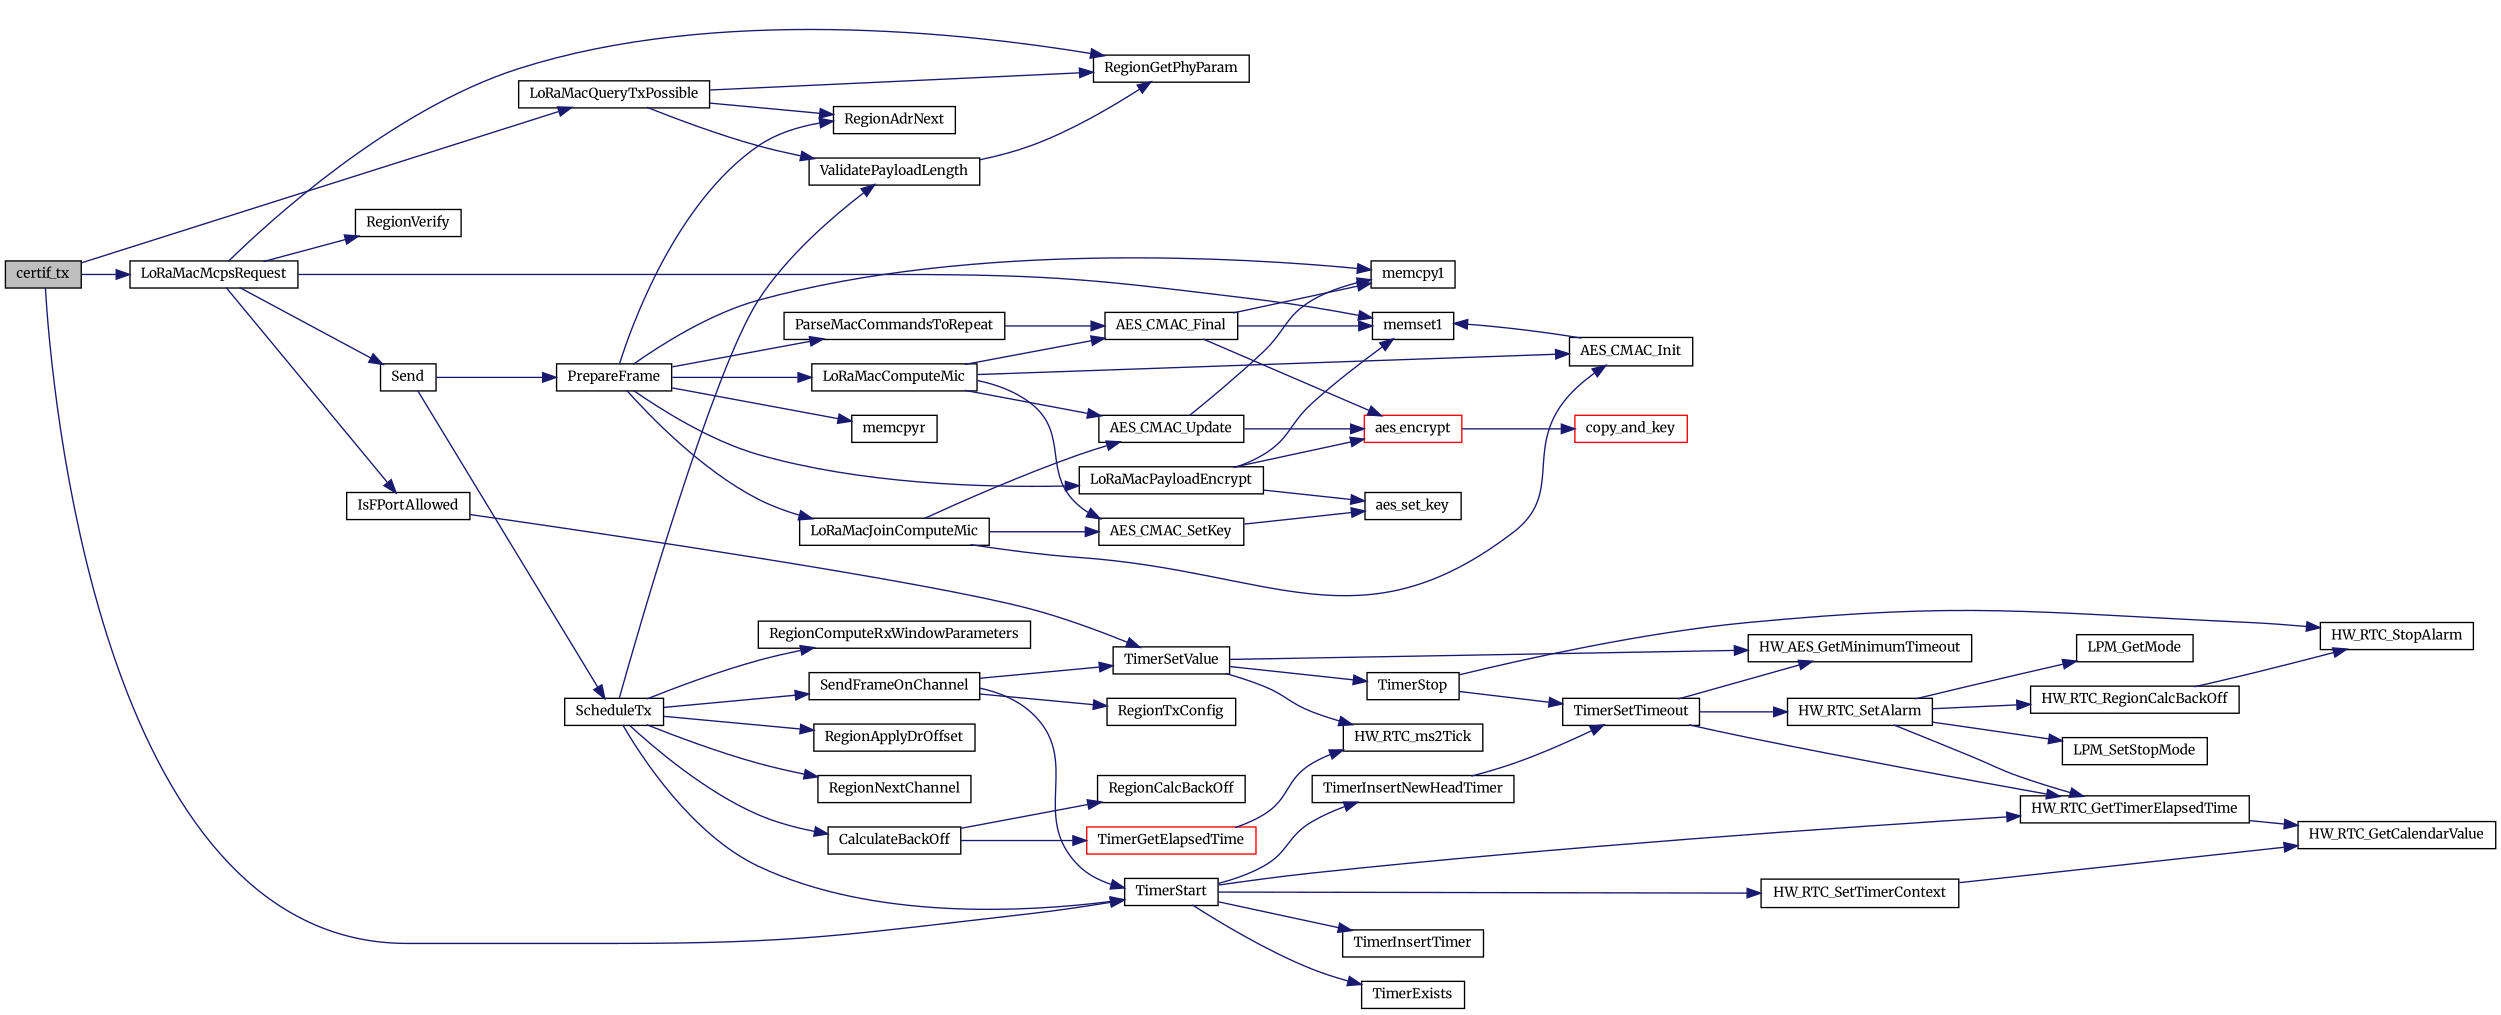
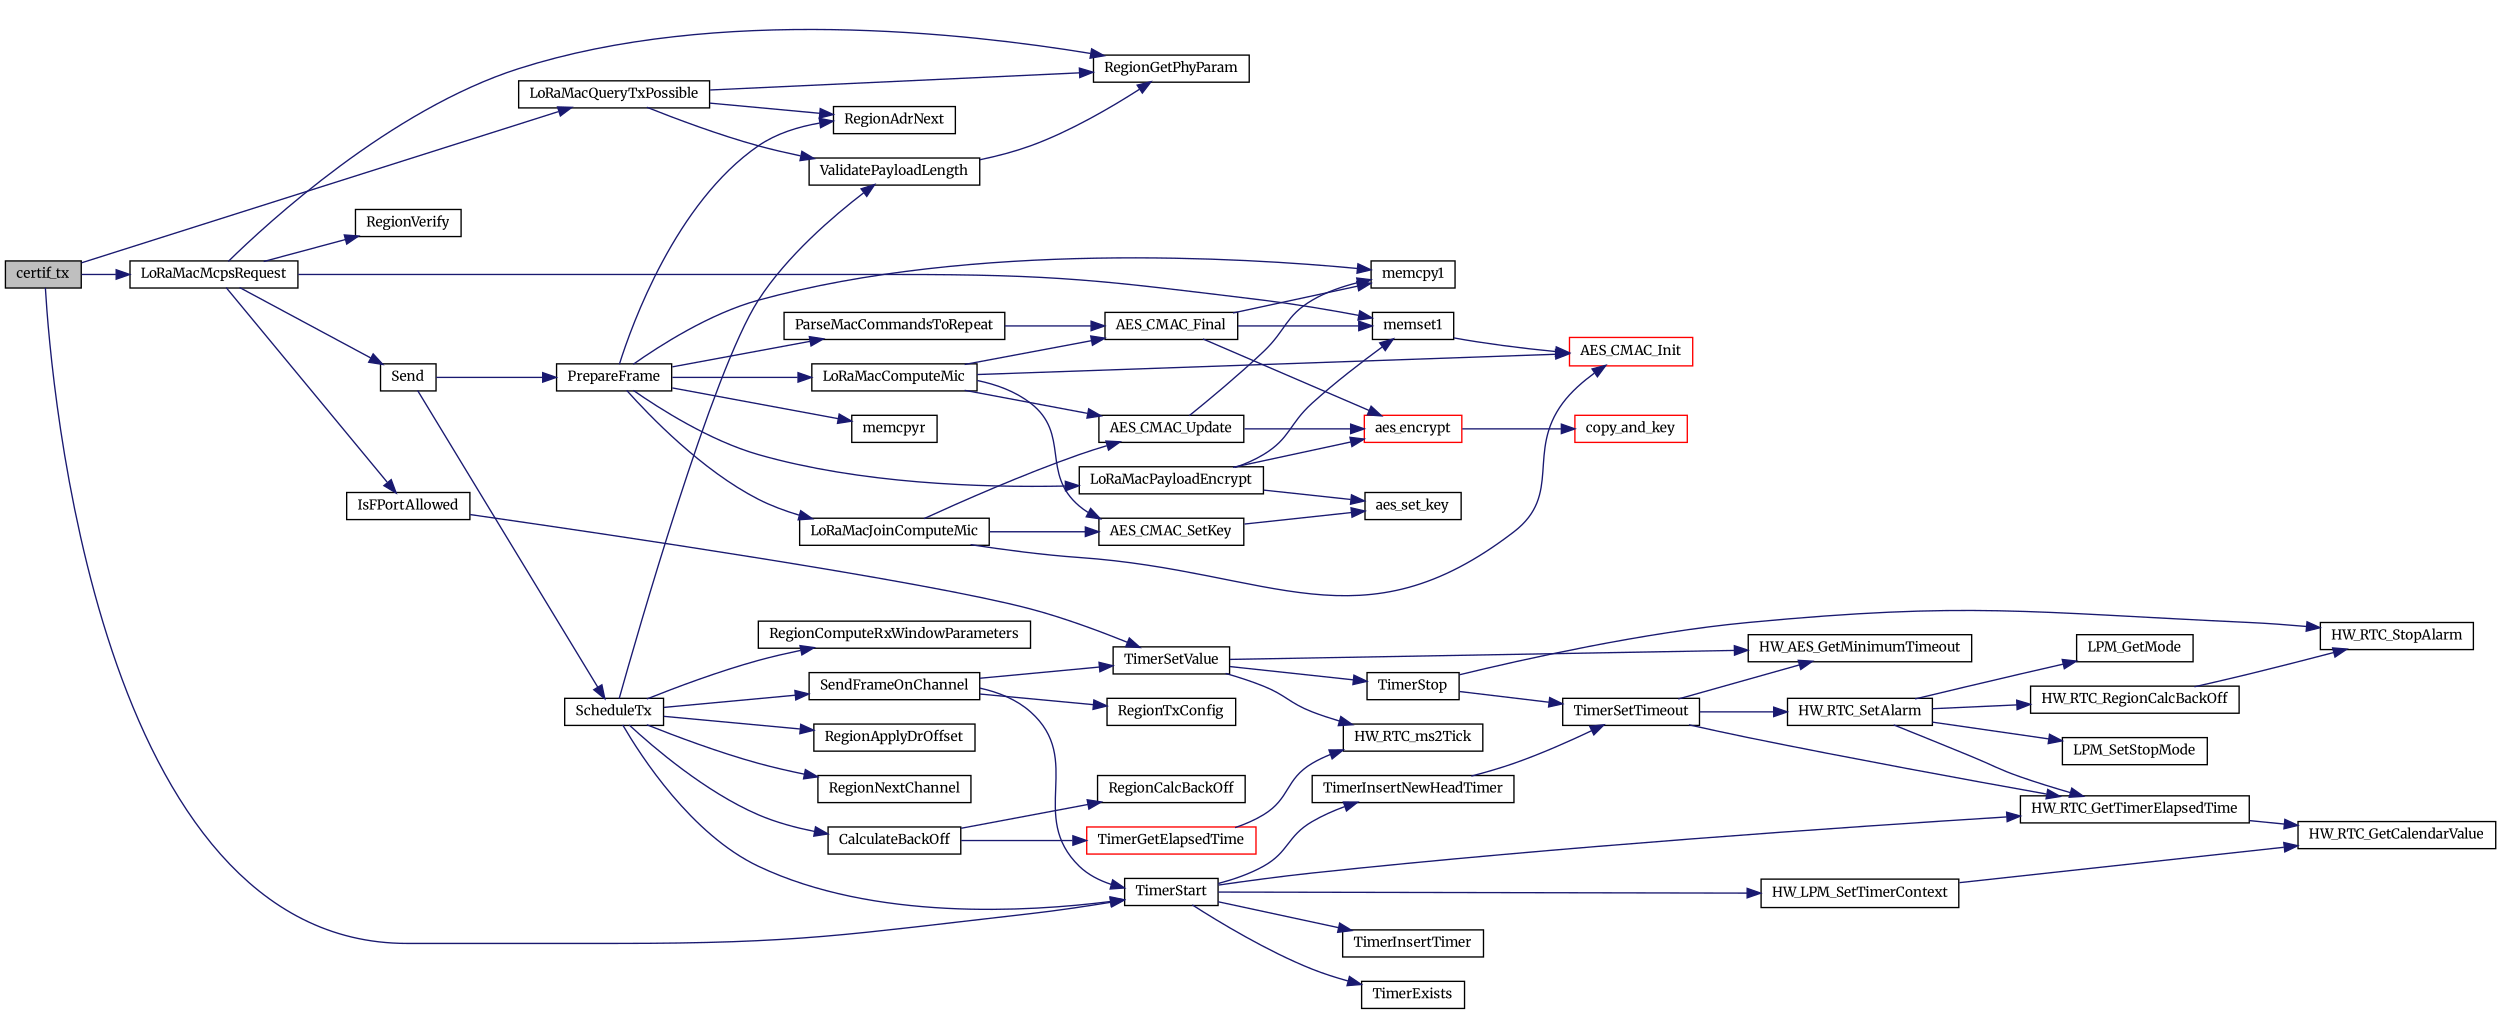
edge "AES_CMAC_Init" -> "memset1": reversed
node "AES_CMAC_Init": color black -> red
node "HW_RTC_SetTimerContext": label "HW_RTC_SetTimerContext" -> "HW_LPM_SetTimerContext"
